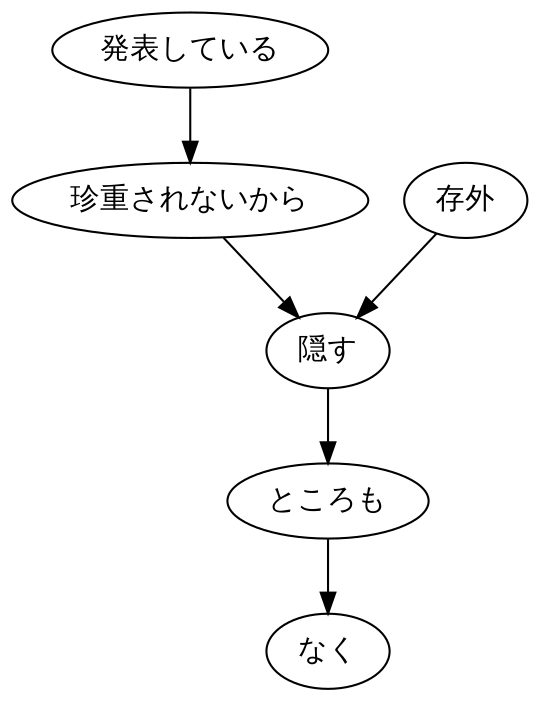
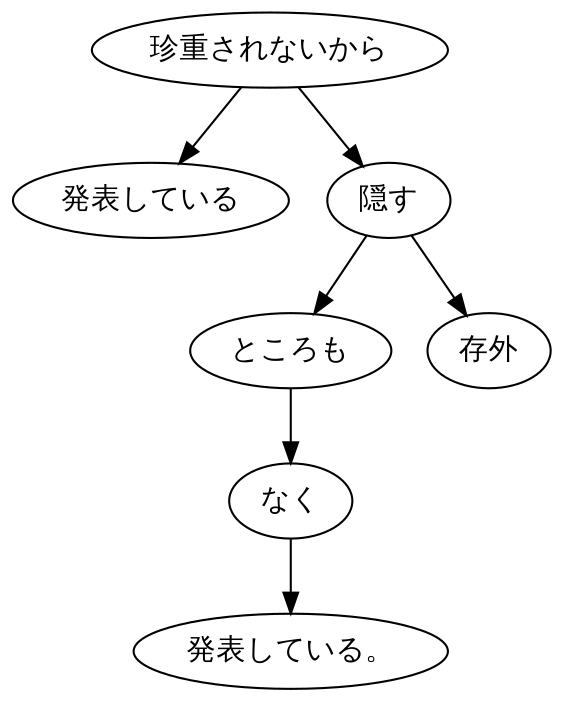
edge "発表している" -> "珍重されないから": reversed
edge "存外" -> "隠す": reversed
node "発表している。": added
